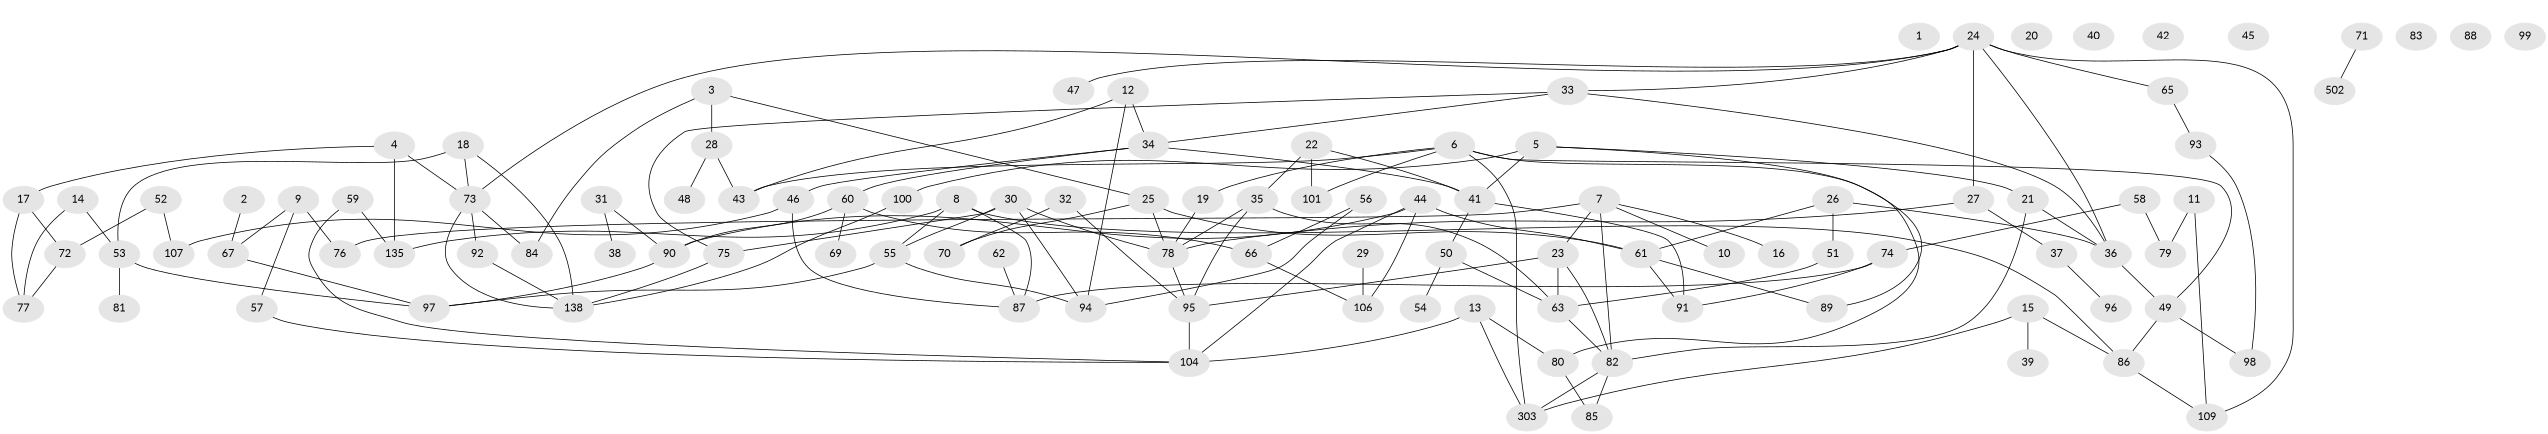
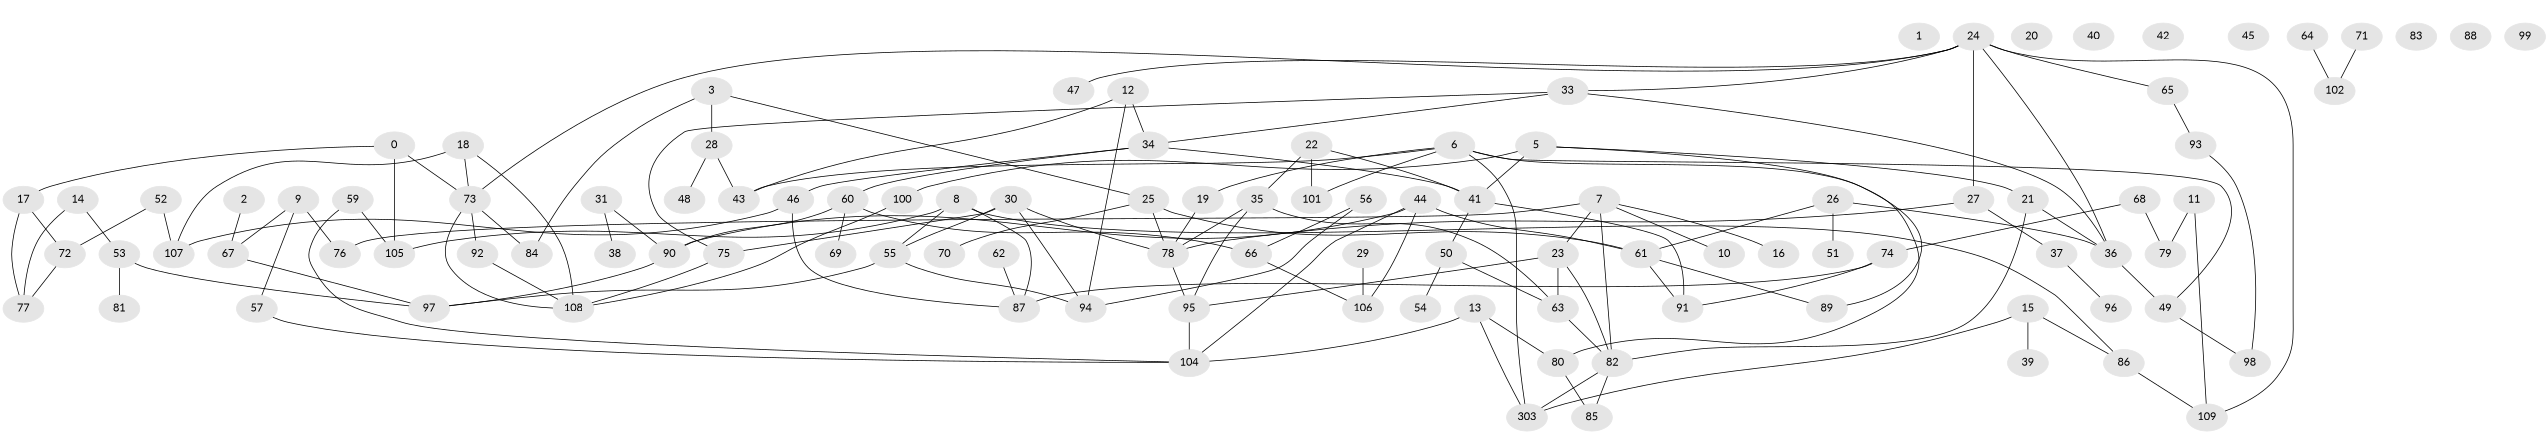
node "64": added
node "502": label "502" -> "102"
node "4": label "4" -> "0"
edge "18" -- "53": now "18" -- "107"
node "32": removed
node "58": label "58" -> "68"
node "135": label "135" -> "105"
edge "51" -- "63": removed
node "138": label "138" -> "108"
edge "49" -- "86": removed
